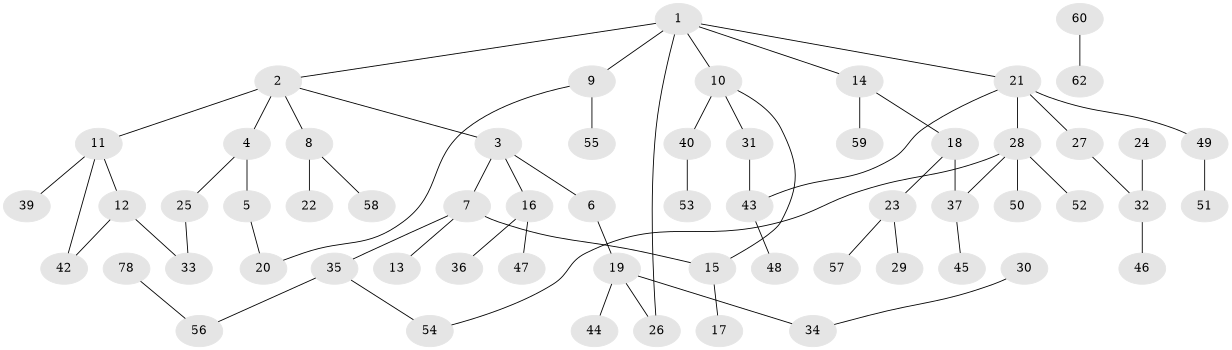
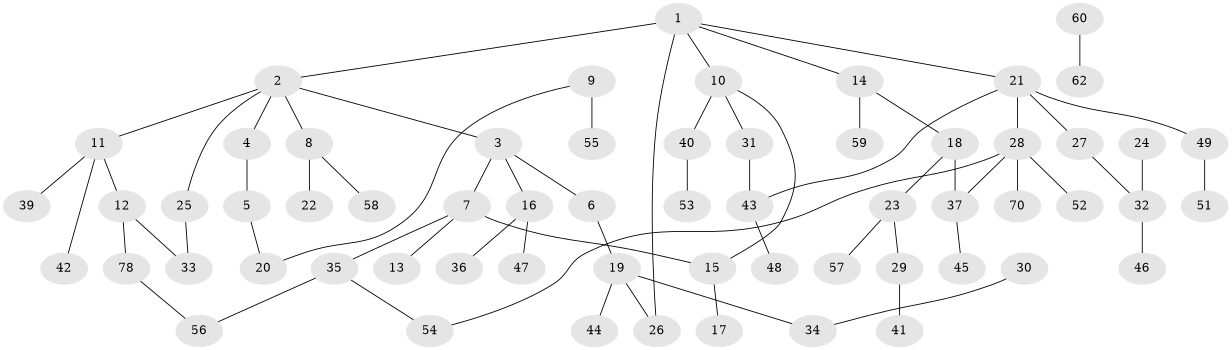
edge "1" -- "9": removed
edge "4" -- "25": now "2" -- "25"
node "50": label "50" -> "70"
edge "12" -- "42": now "12" -- "78"
node "41": added
